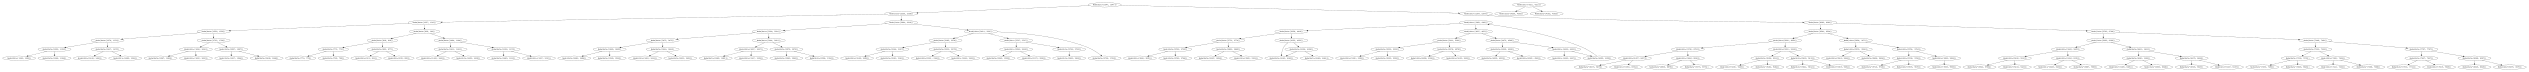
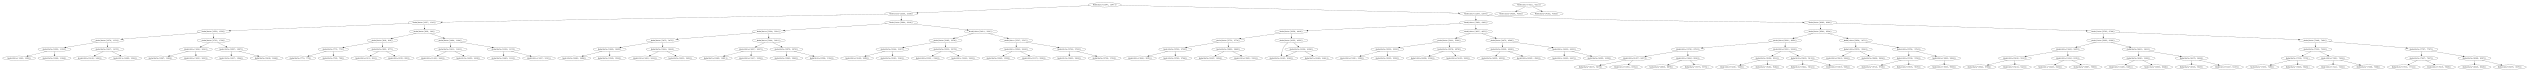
edge "Node{data=[4395, 4395]}" -> "Node{data=[4368, 4368]}": now "Node{data=[5264, 5264]}" -> "Node{data=[4368, 4368]}"
edge "Node{data=[2481, 2505]}" -> "Node{data=[2730, 2743]}": now "Node{data=[2754, 2792]}" -> "Node{data=[2730, 2743]}"
